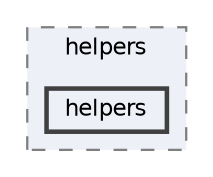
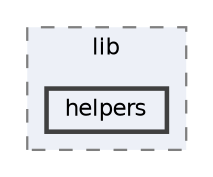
cluster "helpers": label "helpers" -> "lib"
